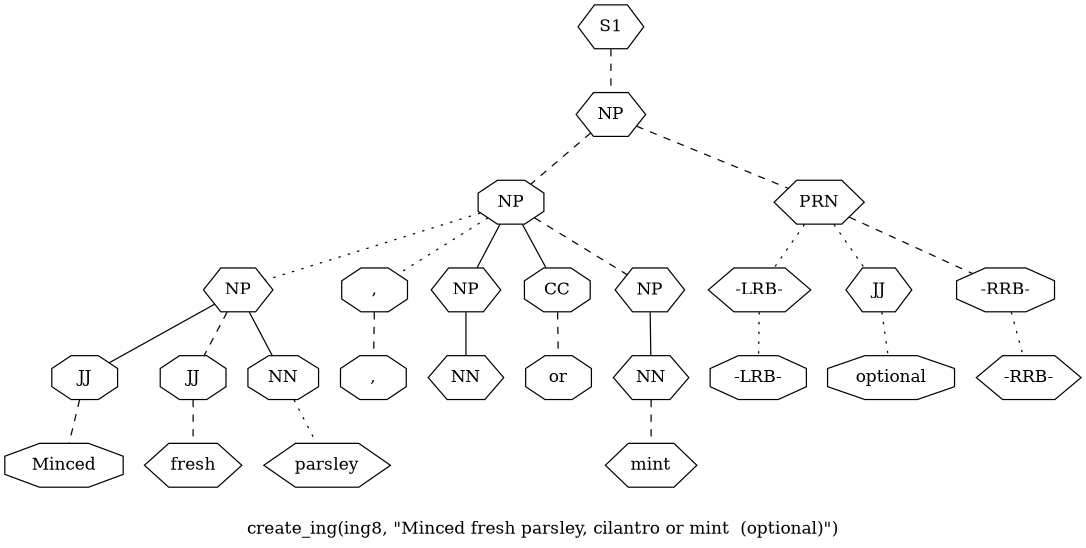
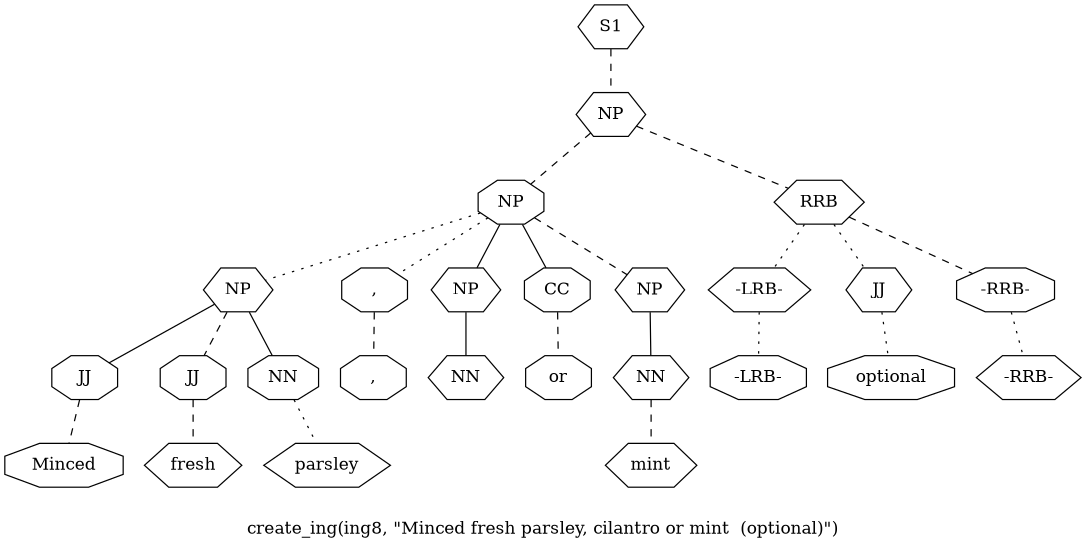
node "PRN": label "PRN" -> "RRB"
